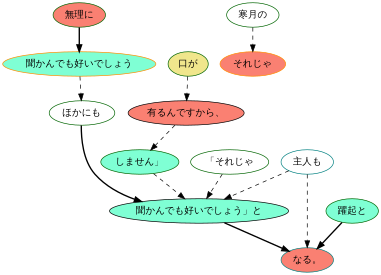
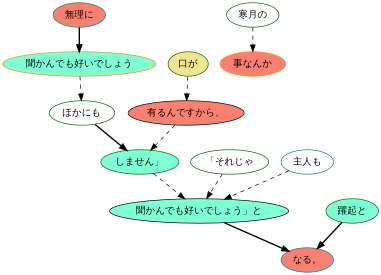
node "無理に": color darkgreen -> teal
node "それじゃ": label "それじゃ" -> "事なんか"
edge "ほかにも" -> "聞かんでも好いでしょう」と": now "ほかにも" -> "しません」"
edge "主人も" -> "なる。": removed
